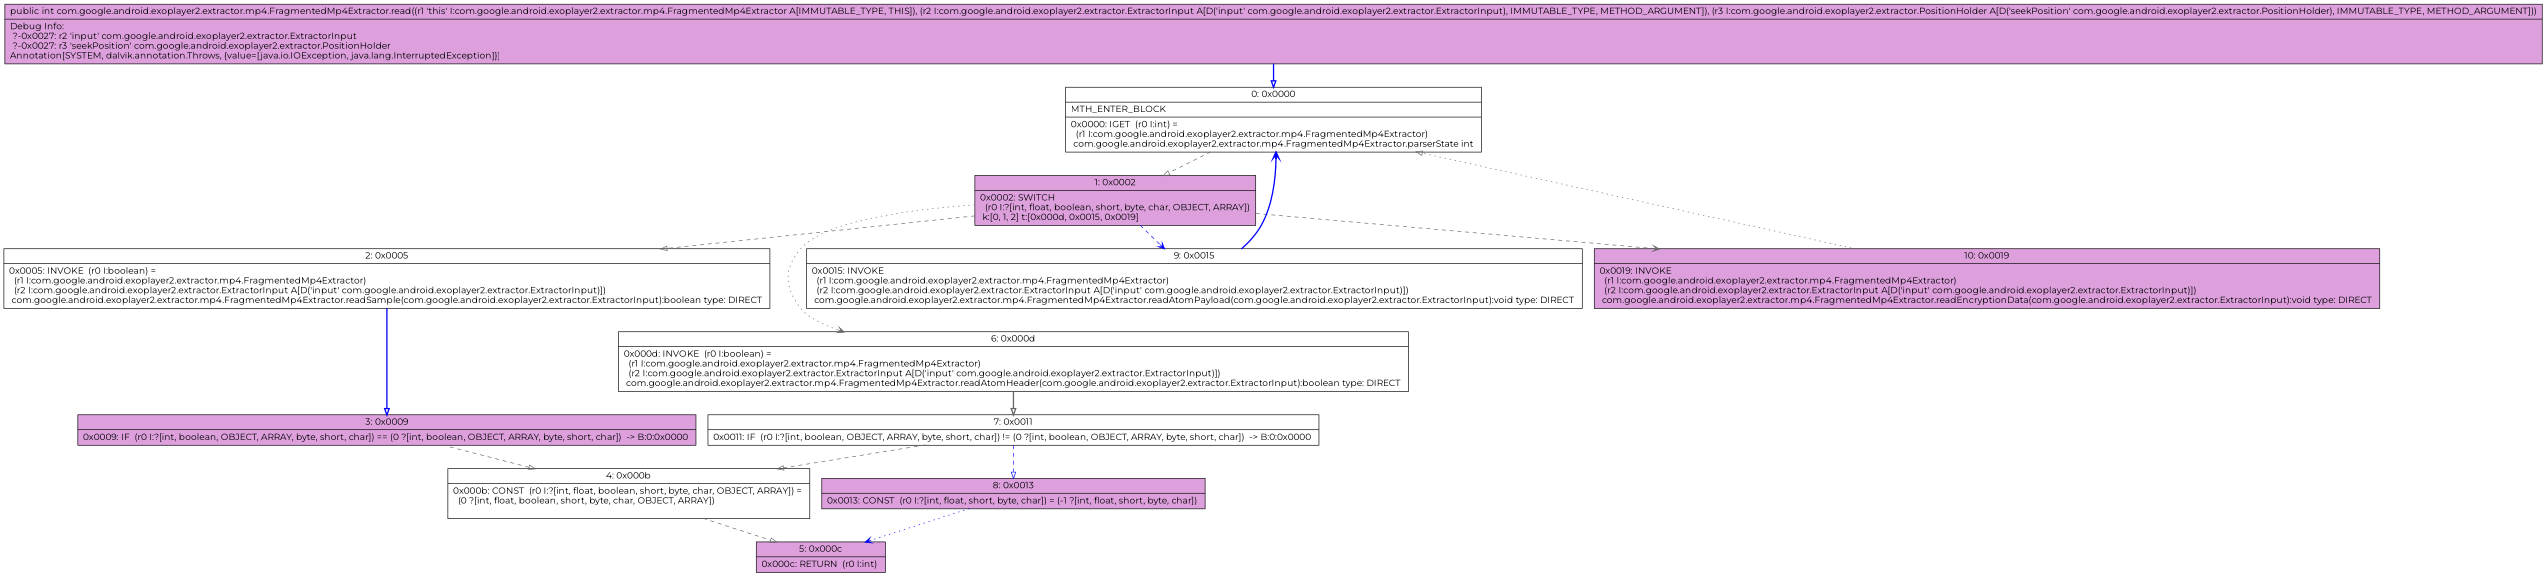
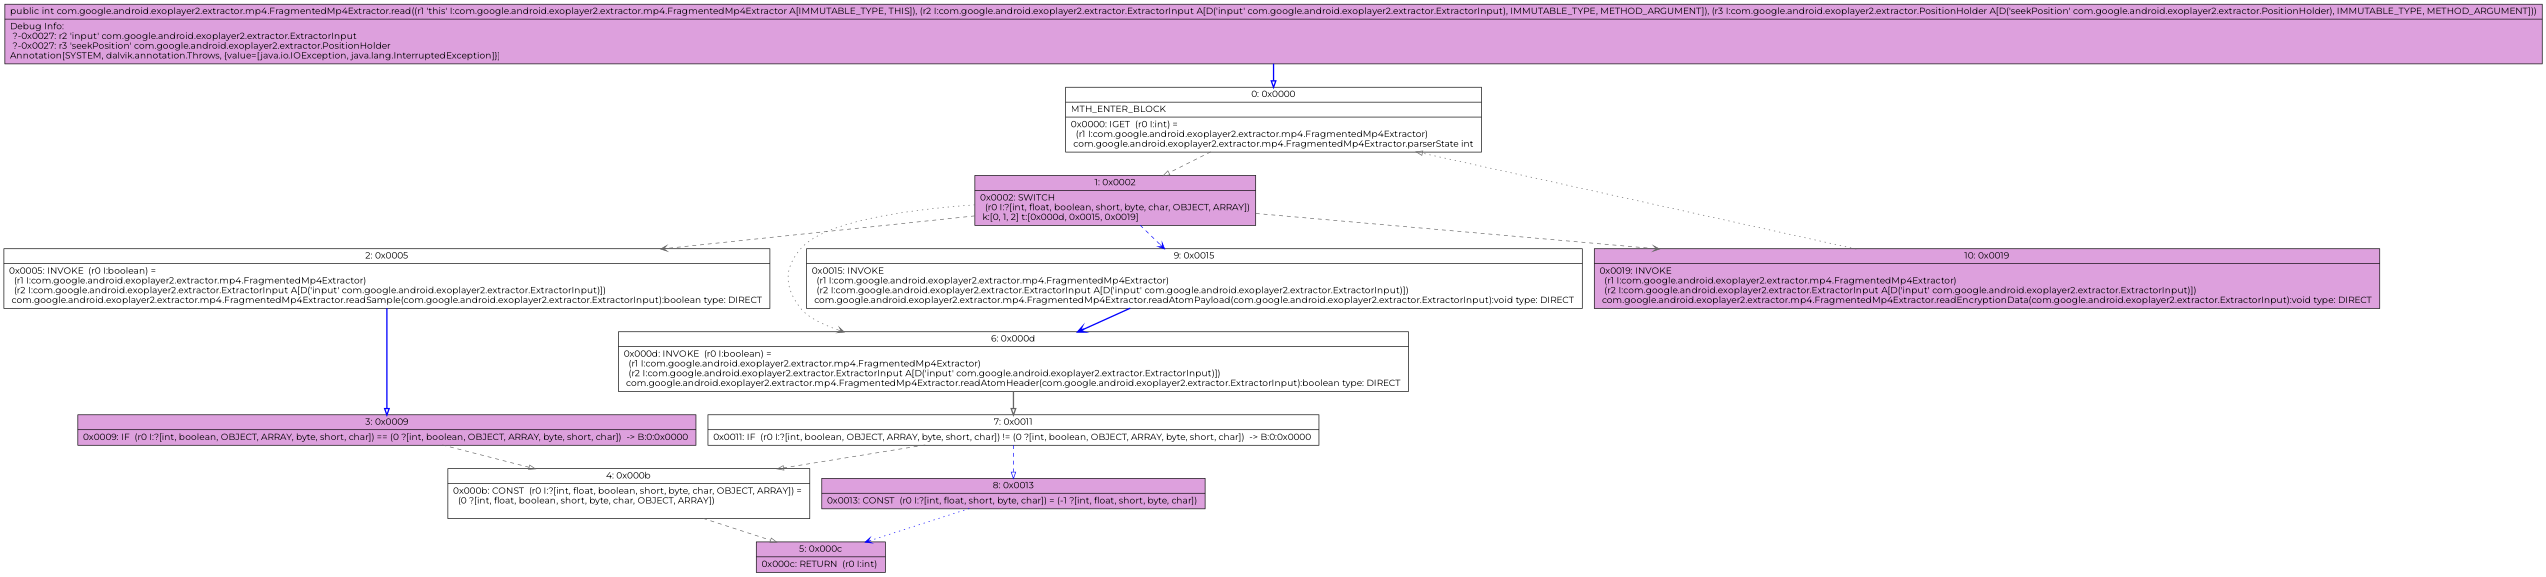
edge "9: 0x0015" -> "0: 0x0000": now "9: 0x0015" -> "6: 0x000d"
edge "1: 0x0002" -> "2: 0x0005": arrowhead onormal -> vee
